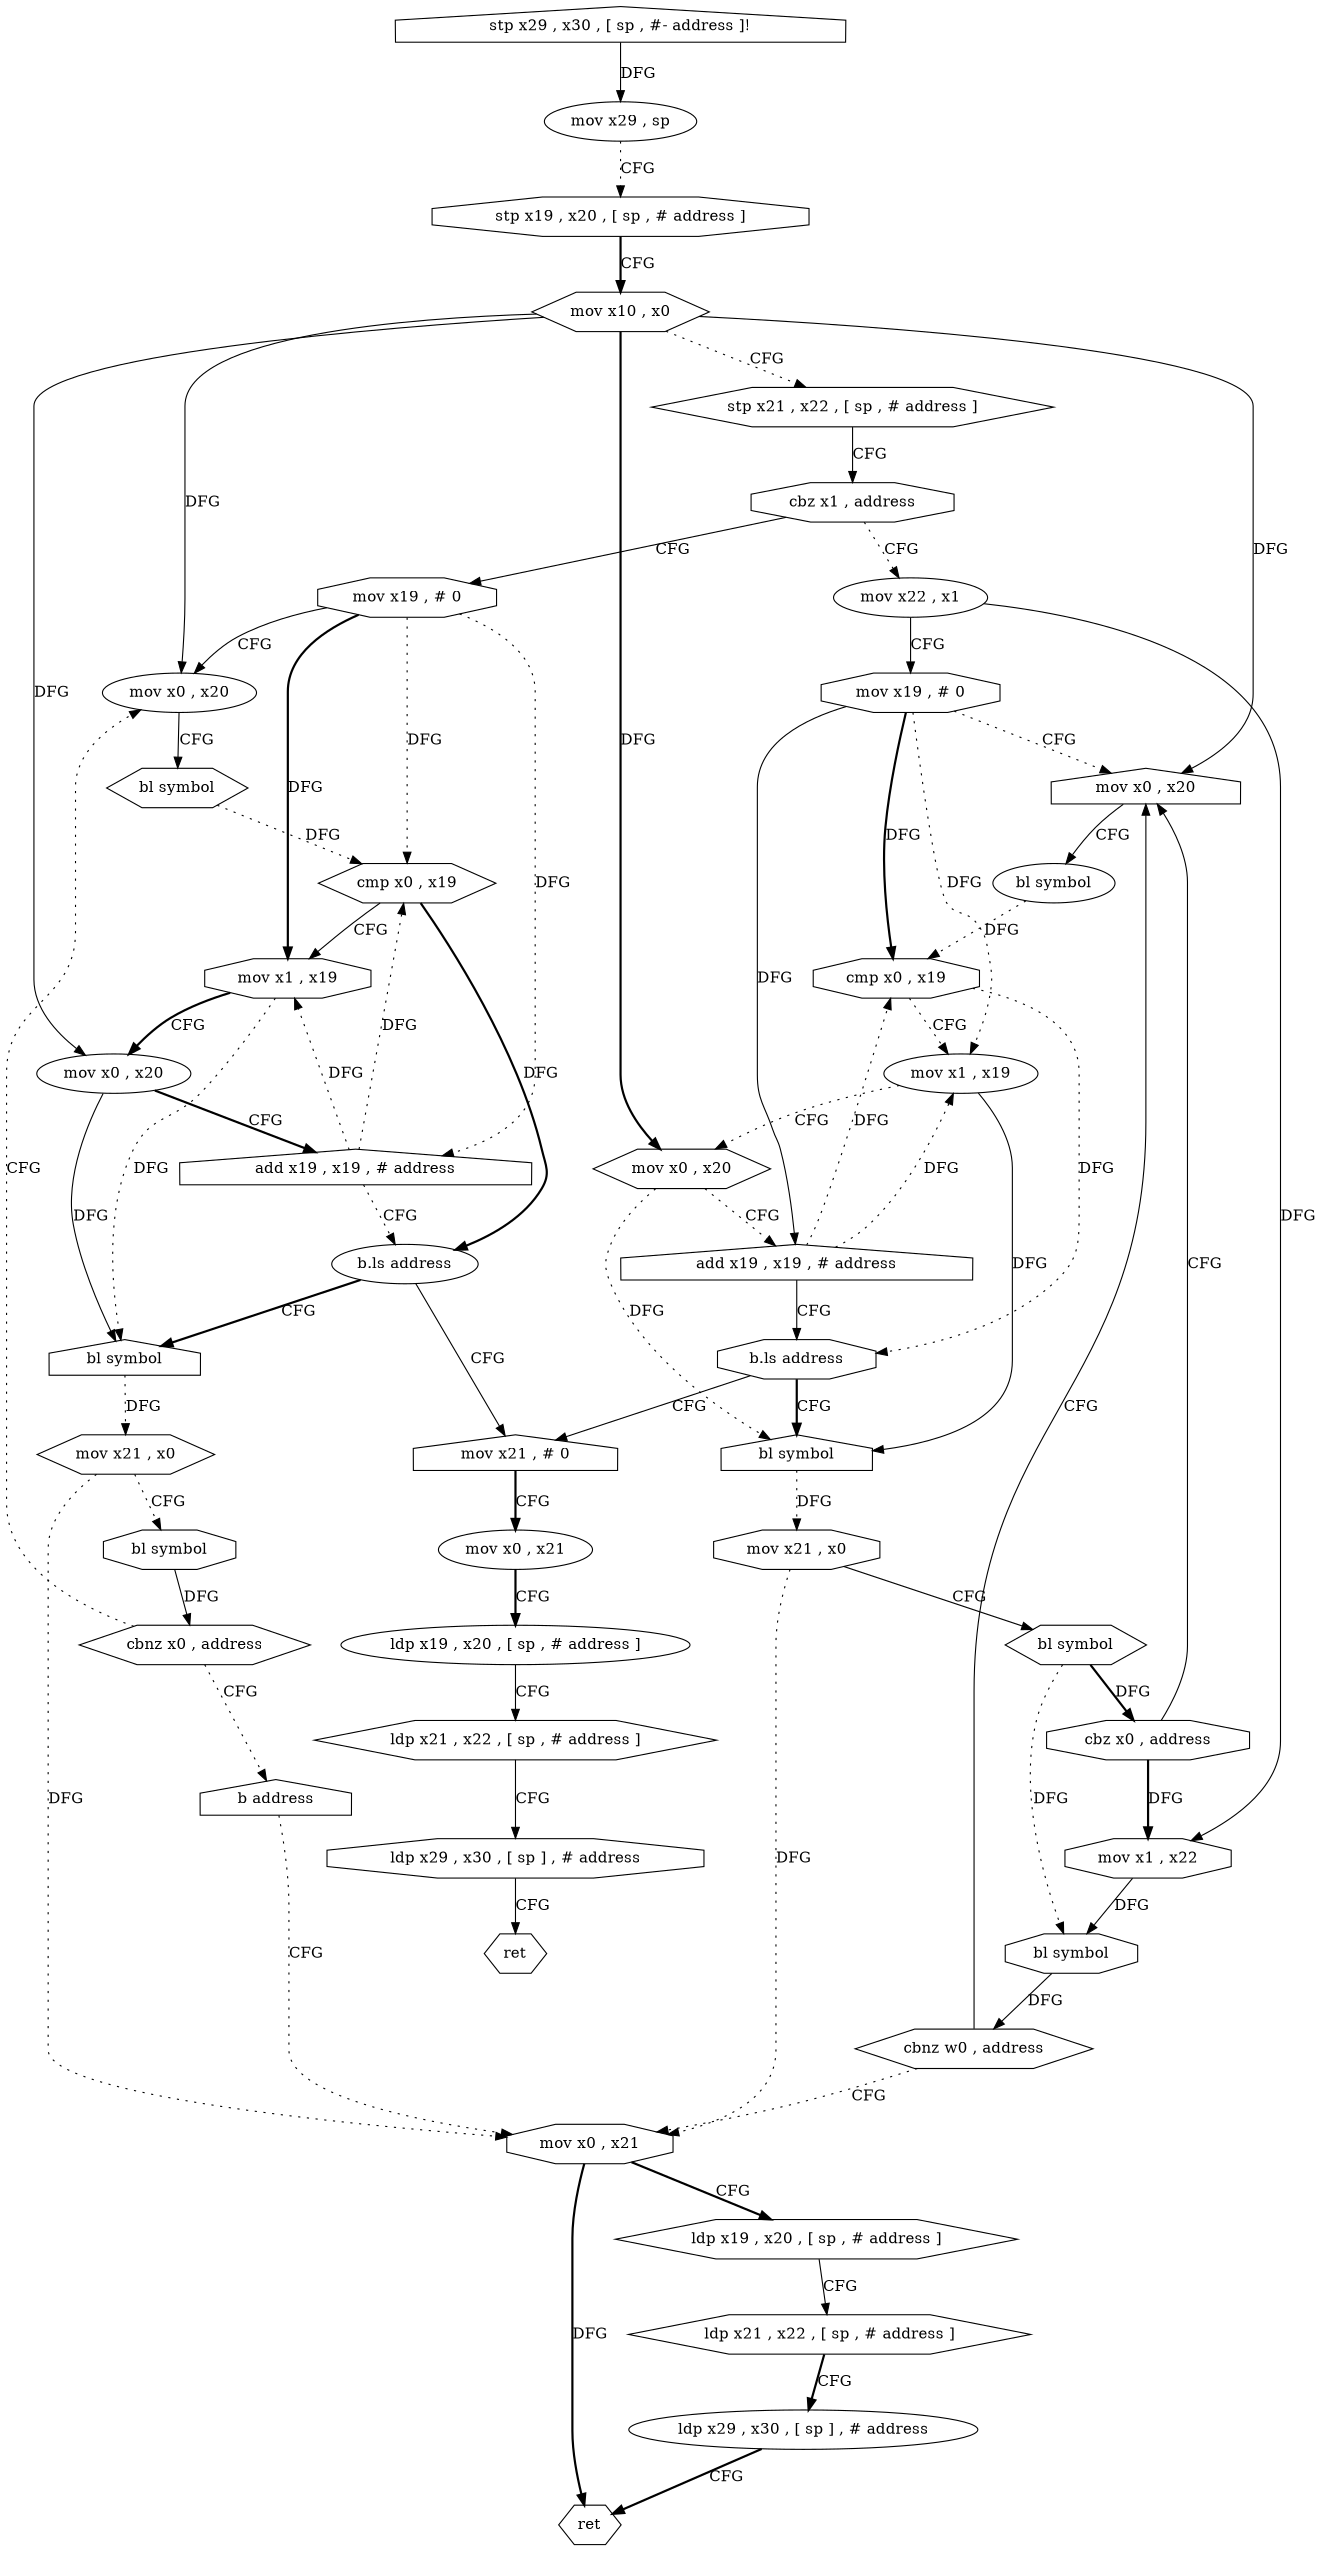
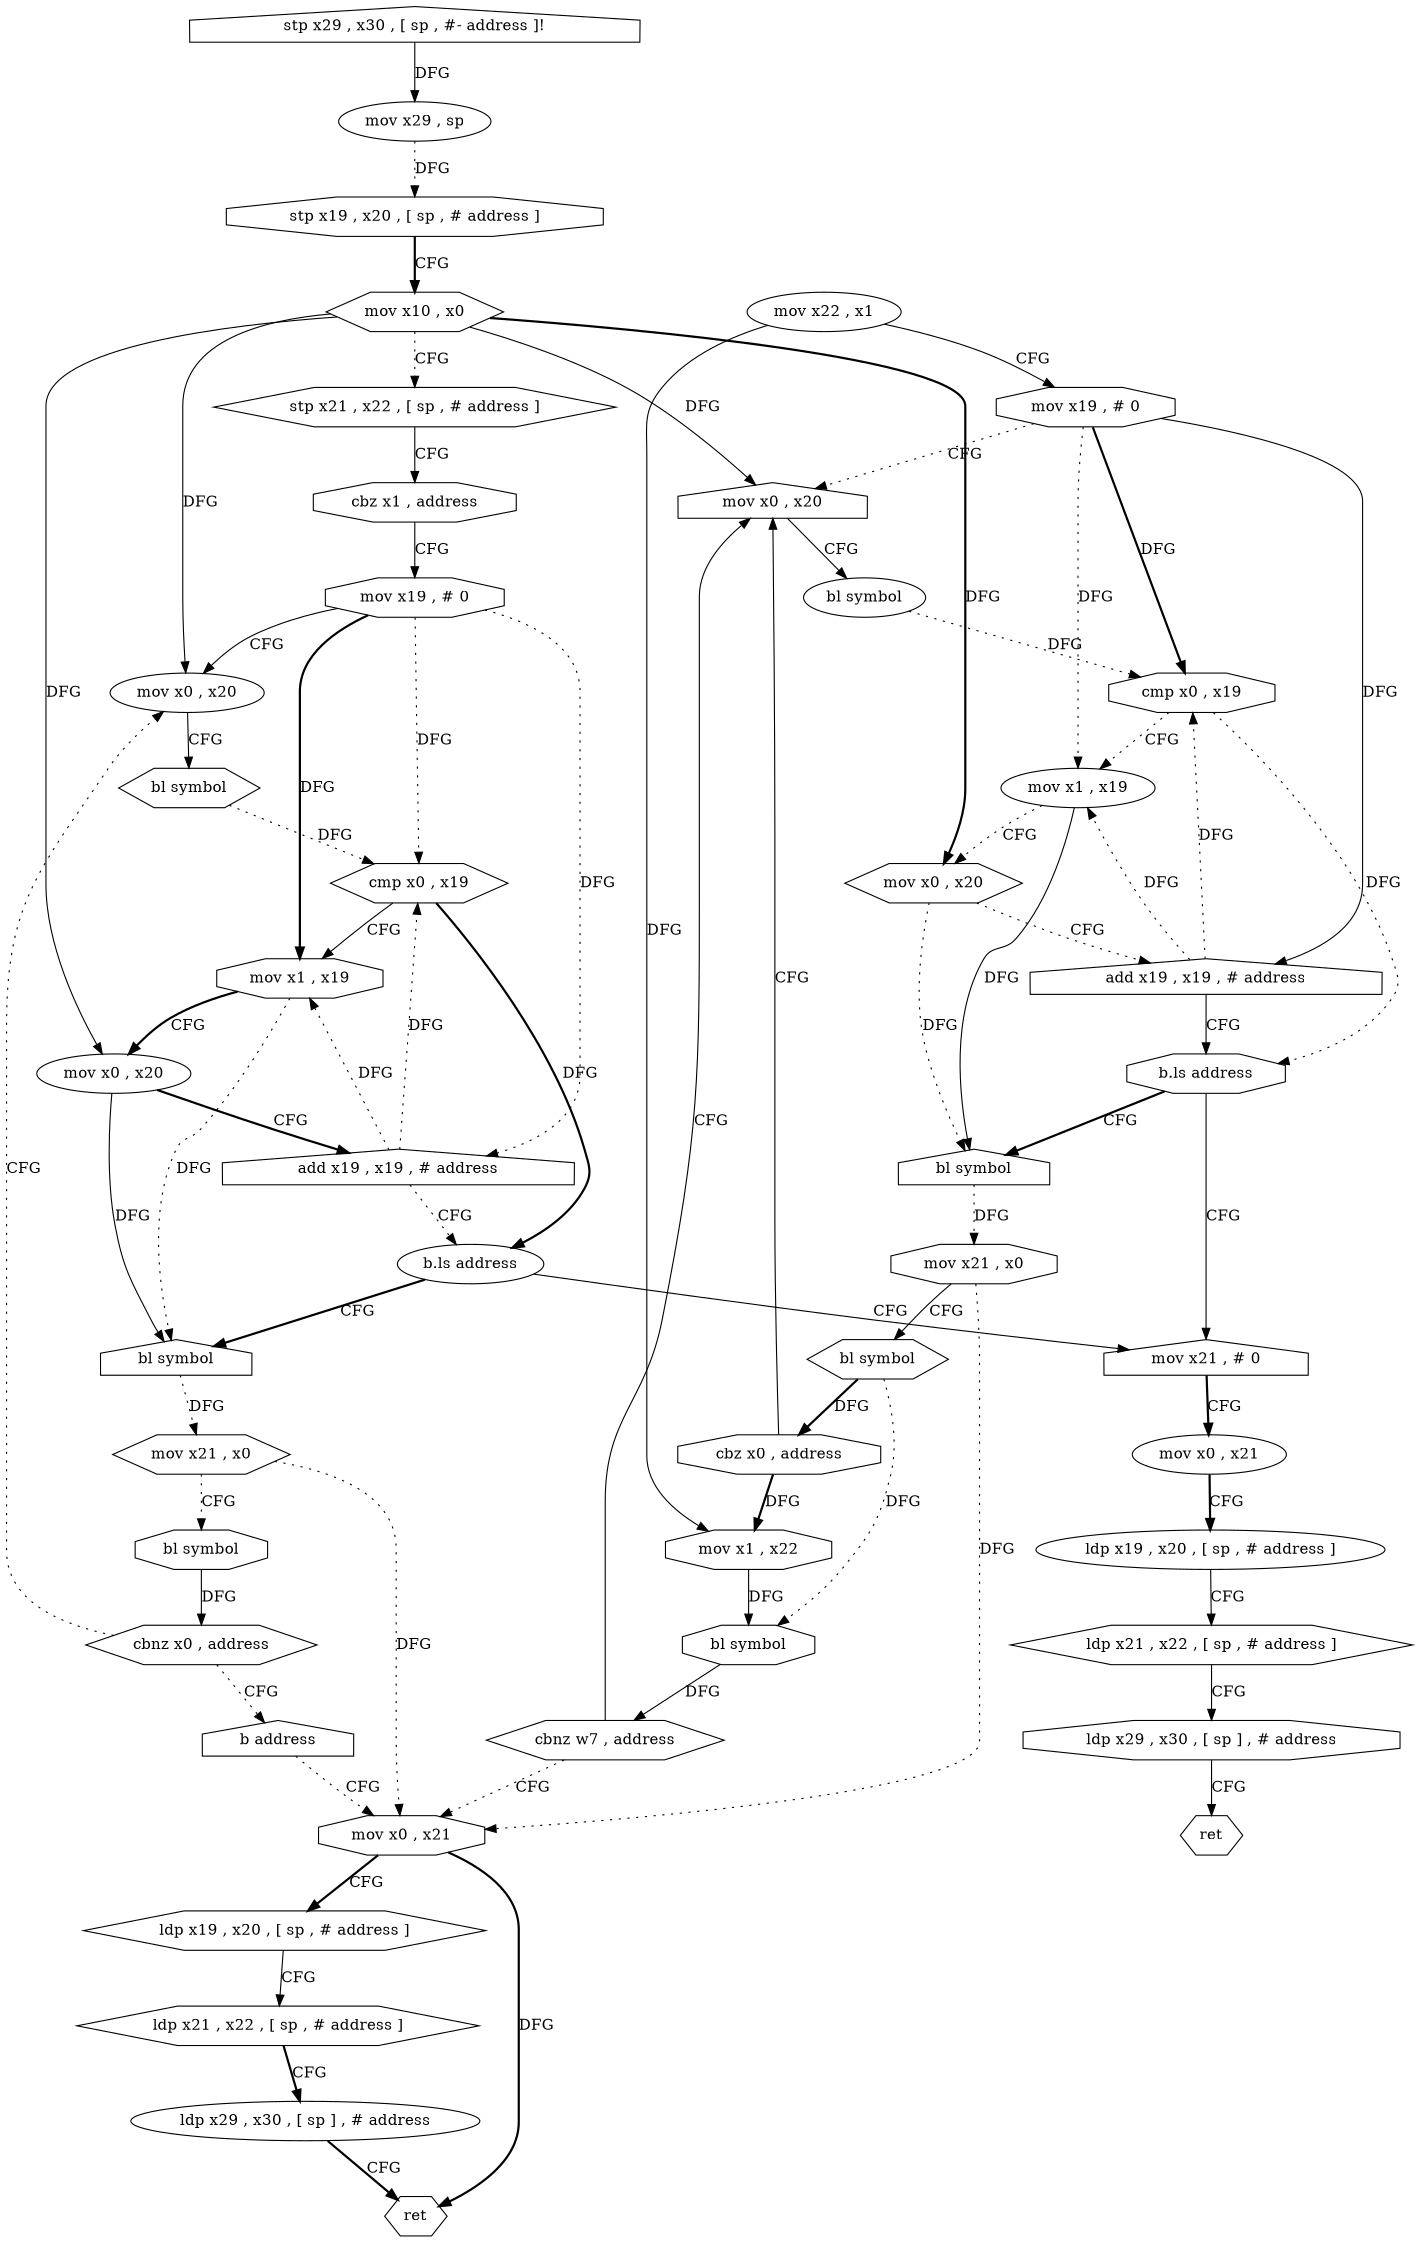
edge "mov x29 , sp" -> "stp x19 , x20 , [ sp , # address ]": label "CFG" -> "DFG"
edge "cbz x1 , address" -> "mov x22 , x1": removed, label "CFG"
node "cbnz w0 , address": label "cbnz w0 , address" -> "cbnz w7 , address"
